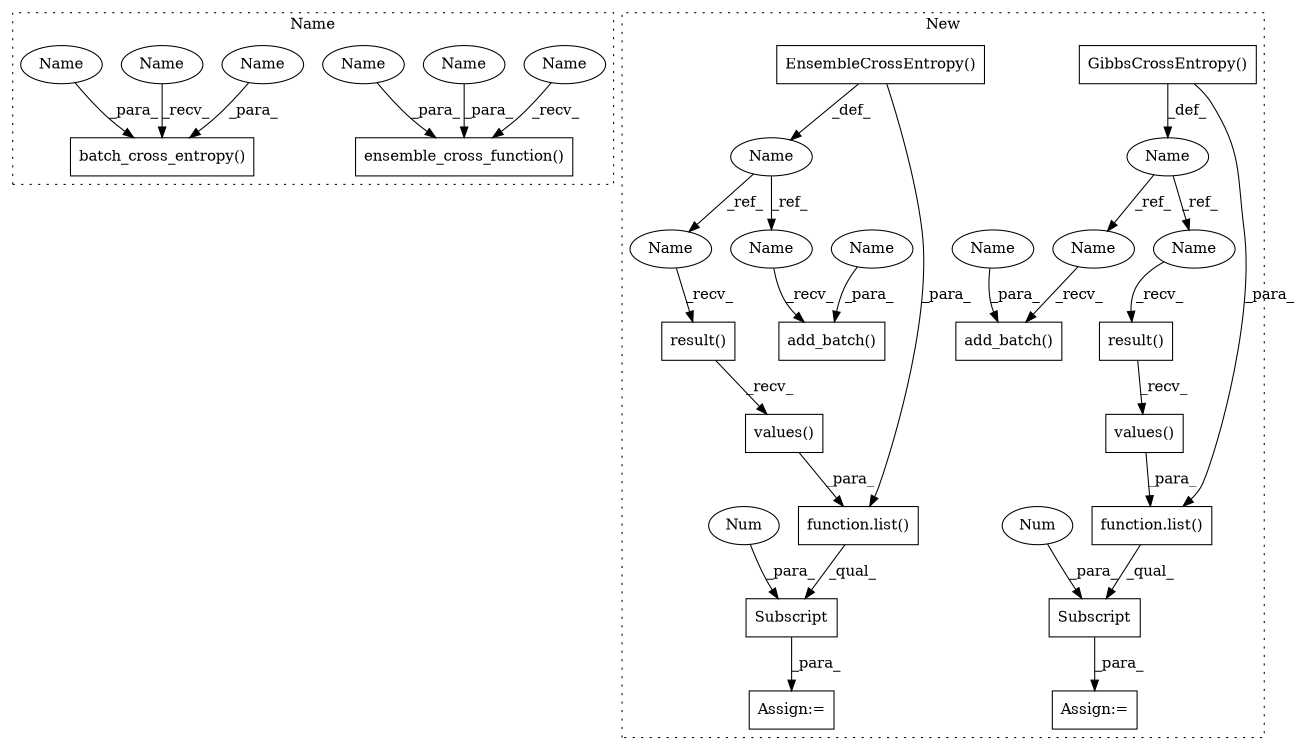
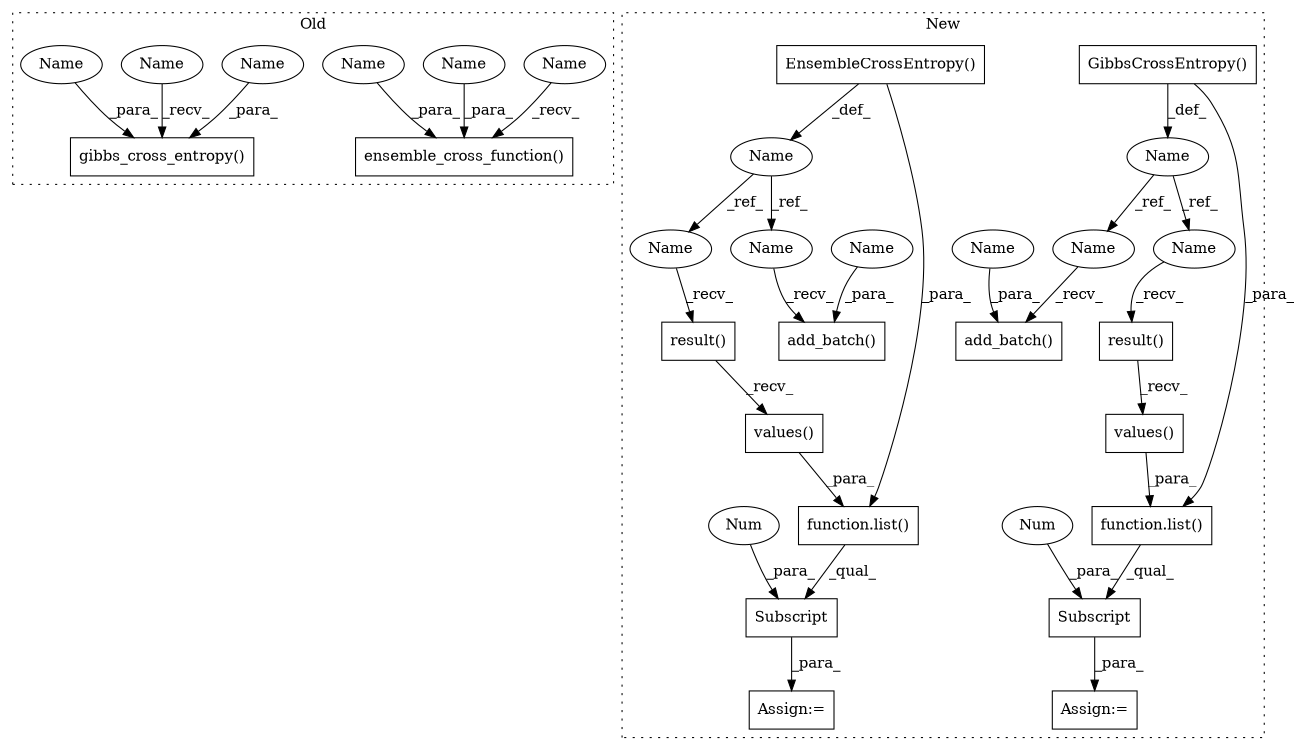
cluster "Name": label "Name" -> "Old"
node "batch_cross_entropy()": label "batch_cross_entropy()" -> "gibbs_cross_entropy()"
